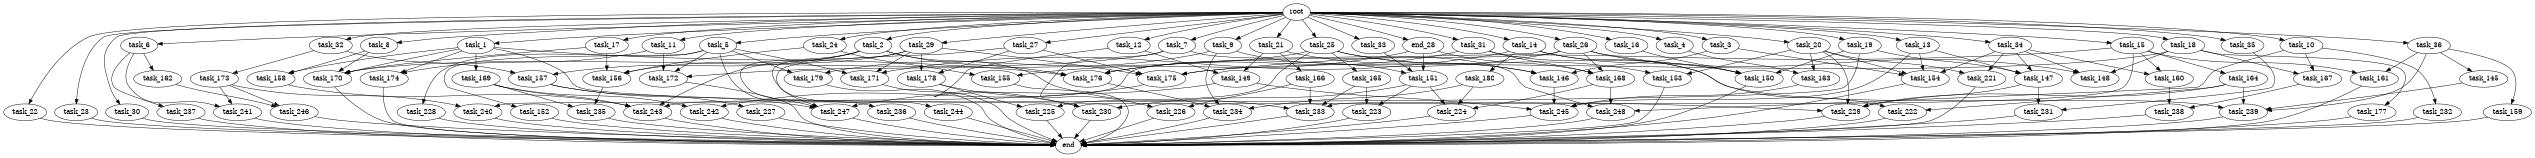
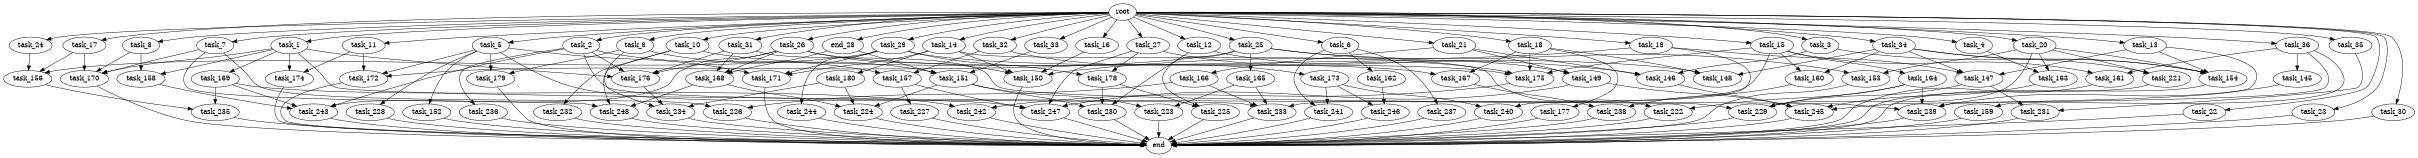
node "task_155": removed
